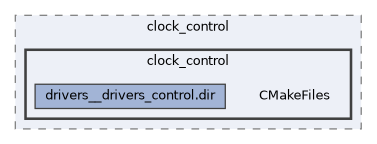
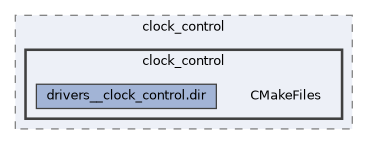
node "drivers__drivers_control.dir": label "drivers__drivers_control.dir" -> "drivers__clock_control.dir"
